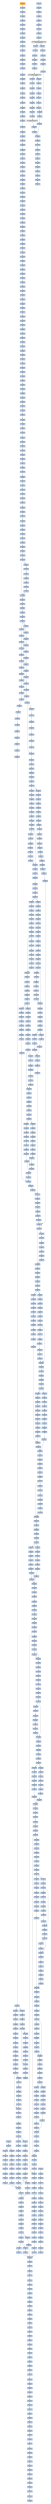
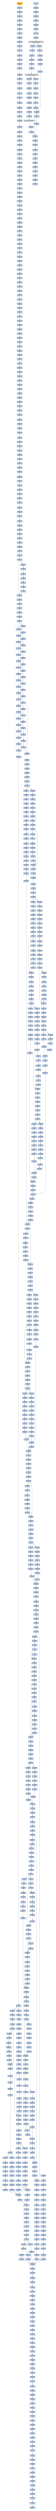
node "0x004264fa imull": added
